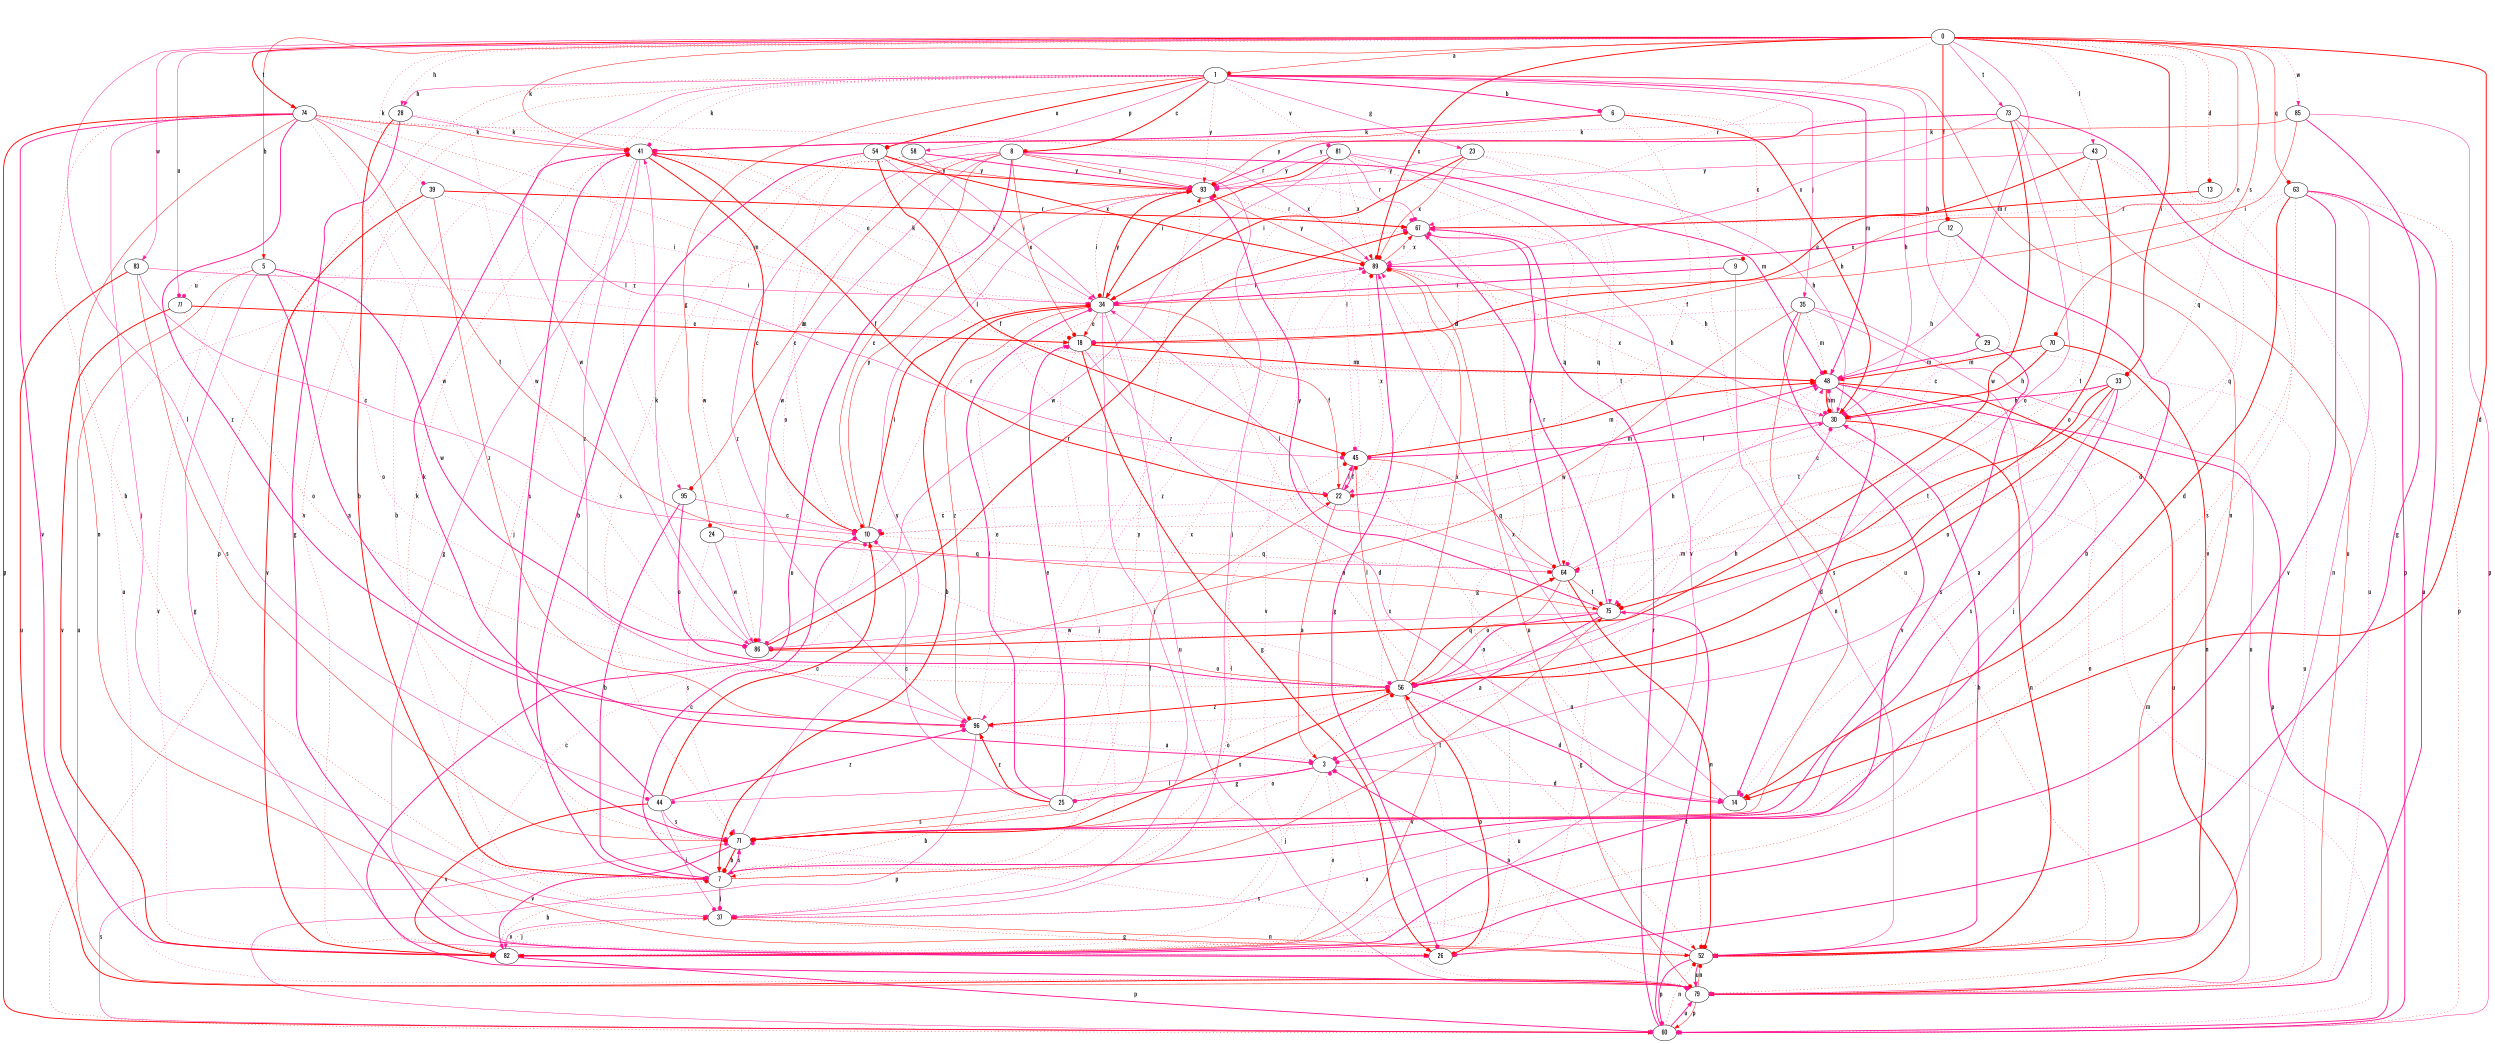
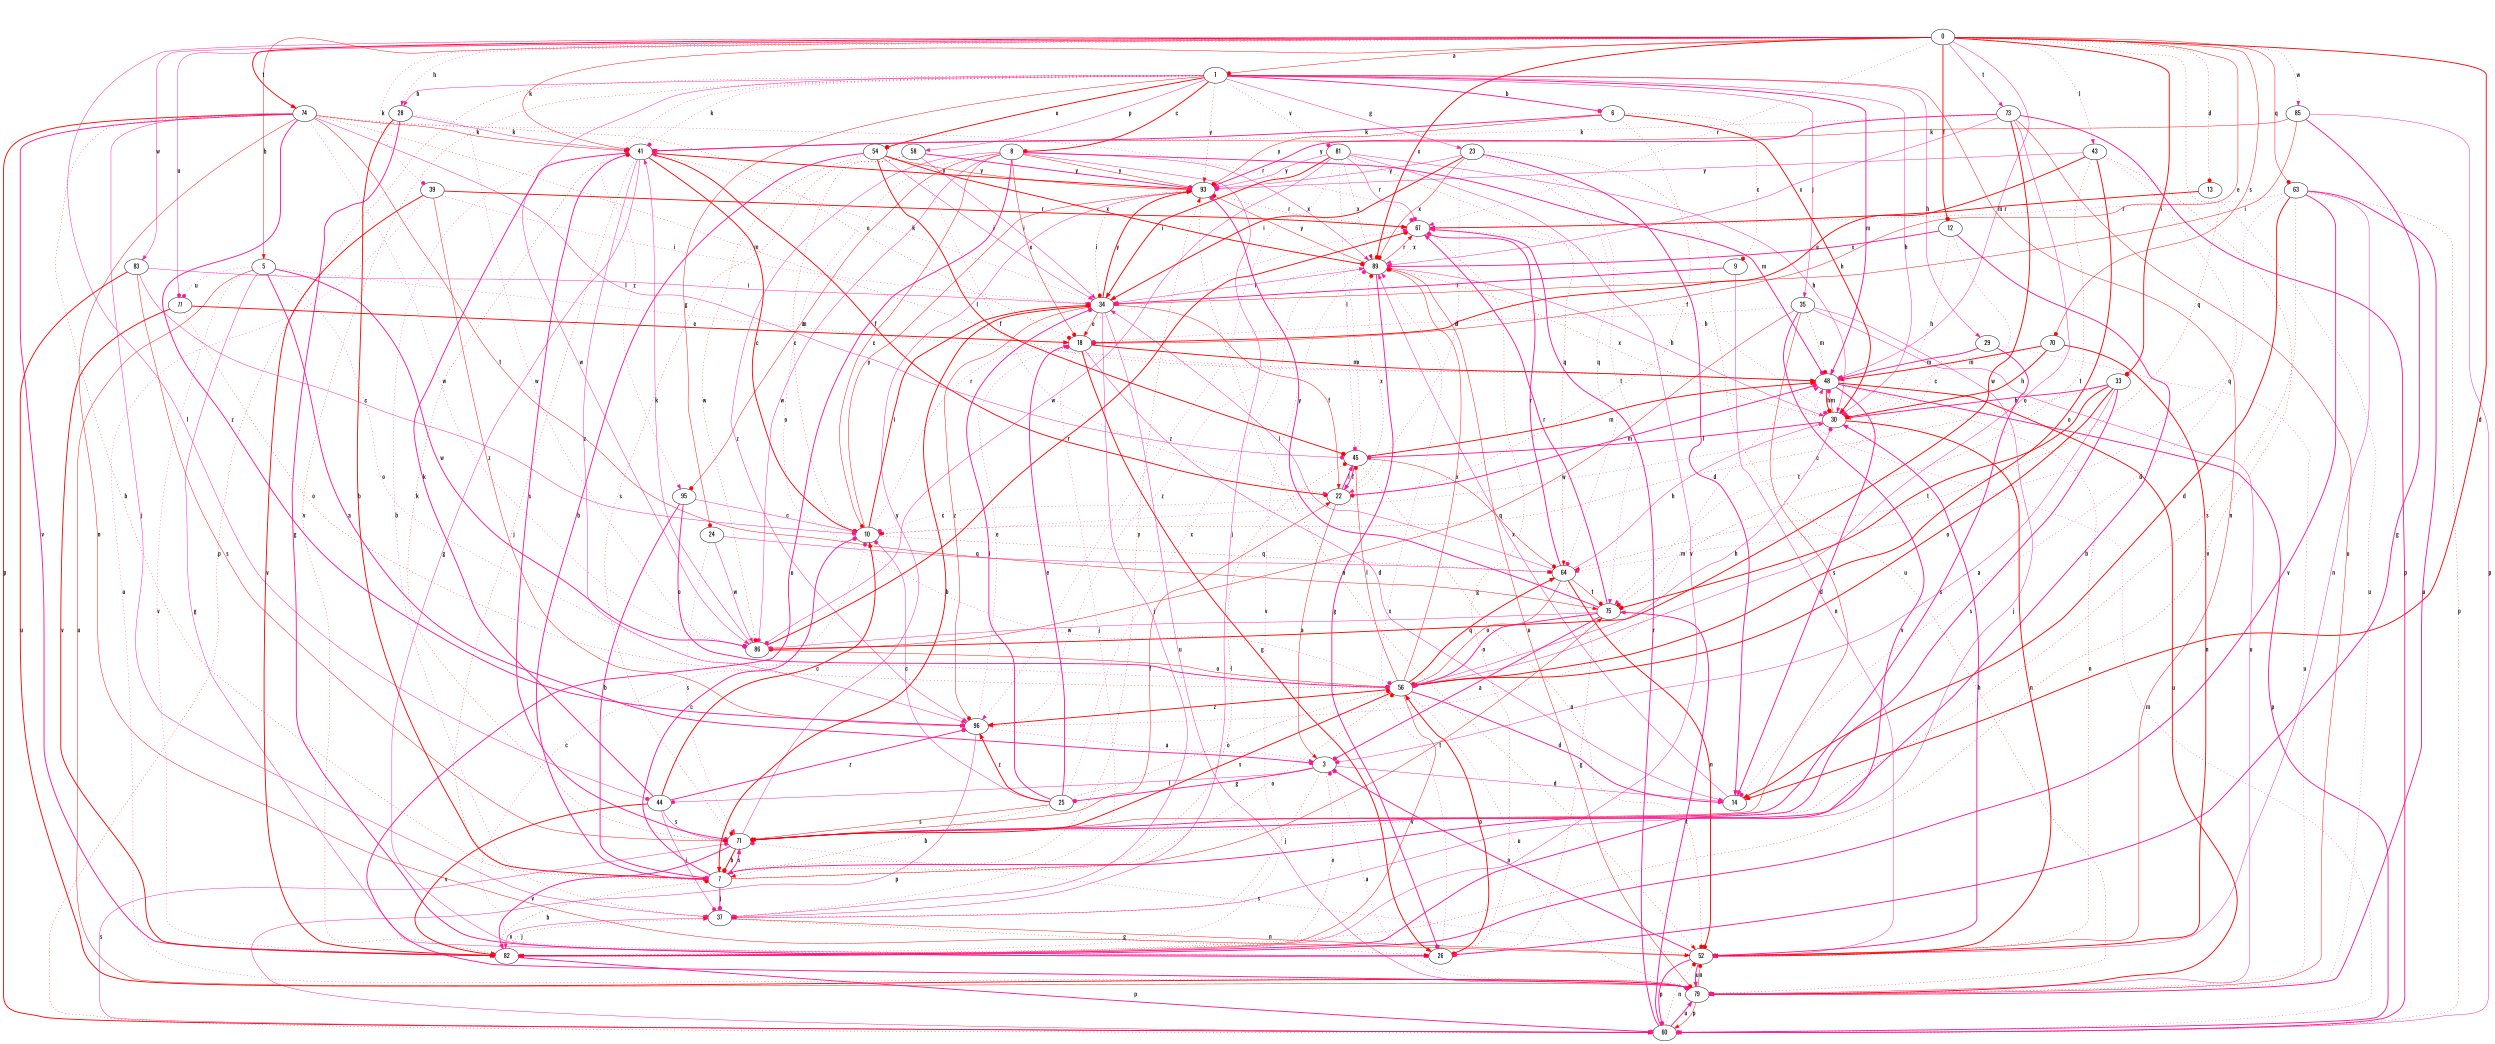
edge "23" -> "14": added, label "d"
